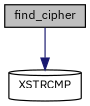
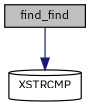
node "find_cipher": label "find_cipher" -> "find_find"
